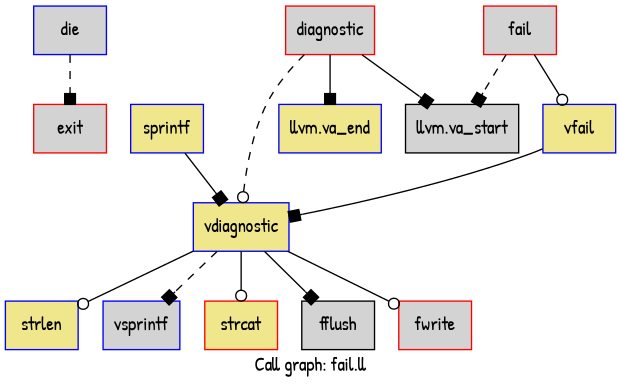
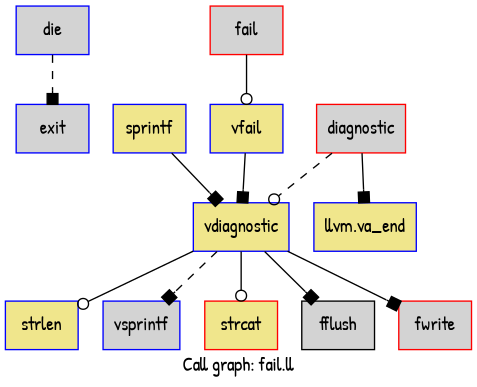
node "exit": color red -> blue
node "llvm.va_start": removed
edge "vdiagnostic" -> "fwrite": arrowhead odot -> box
